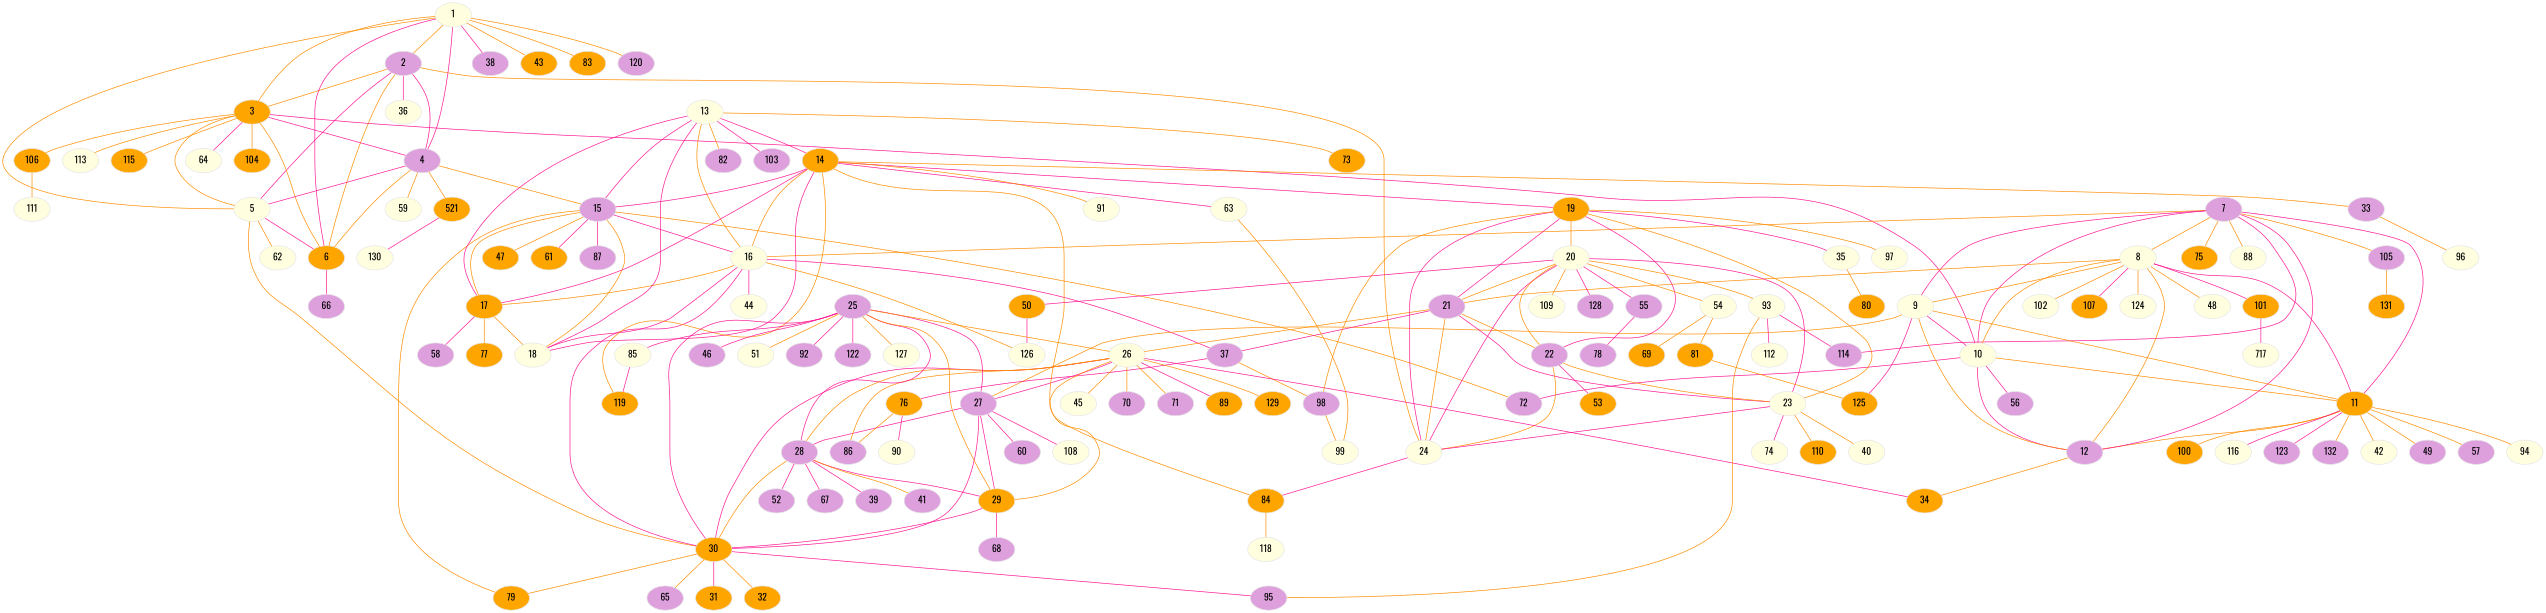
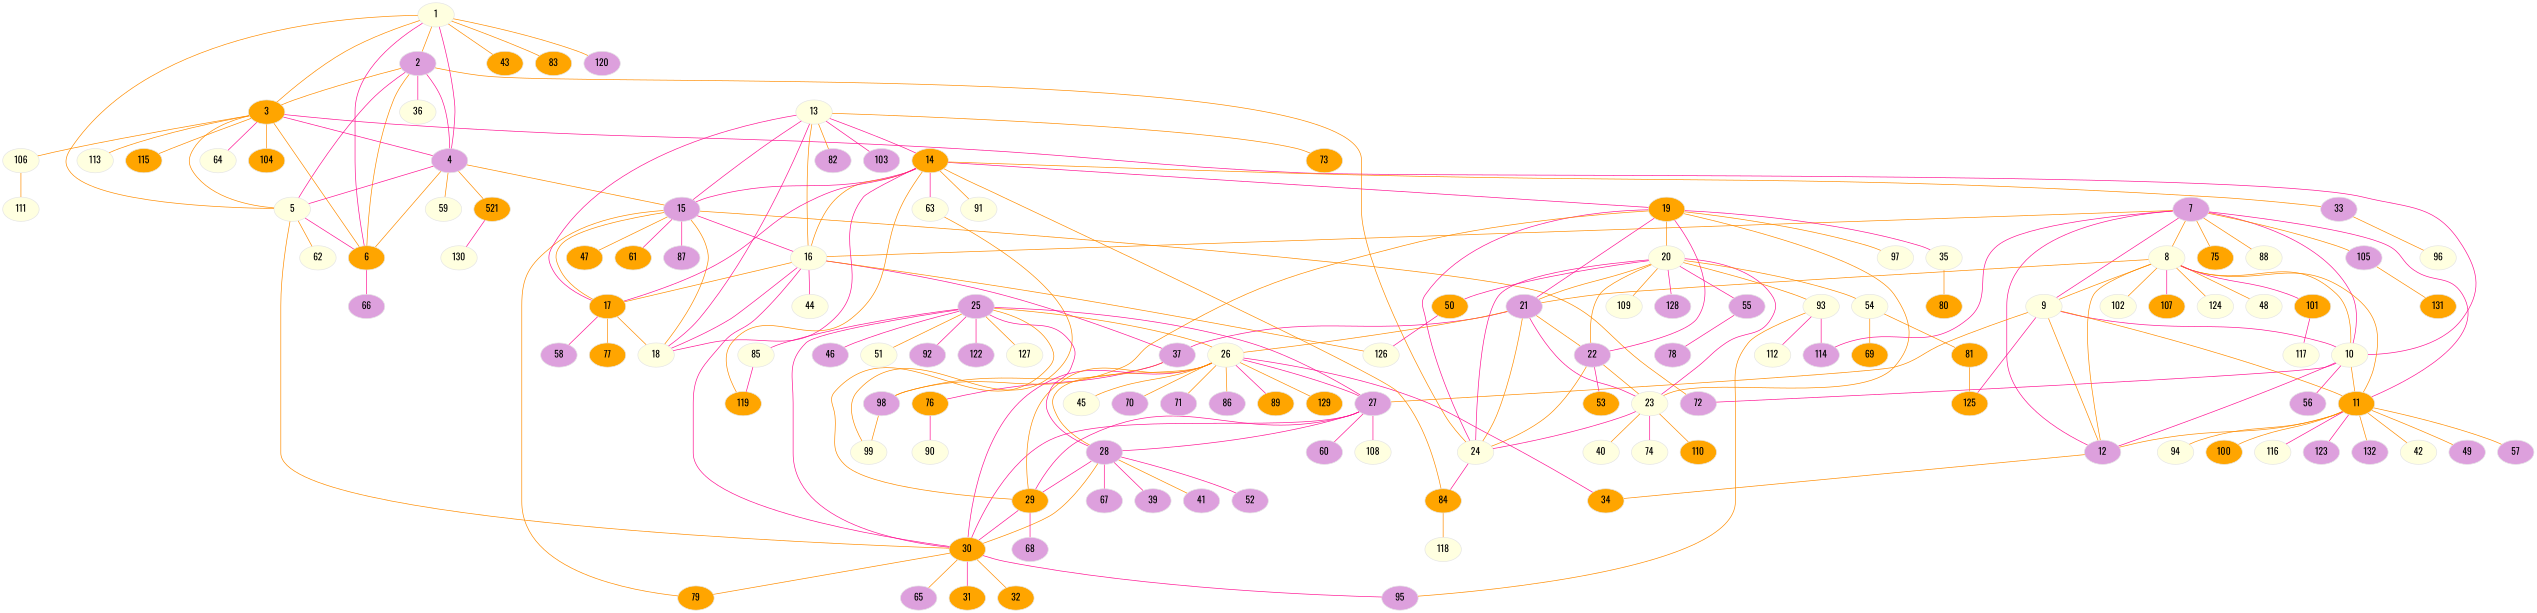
node "38": removed
node "106": fillcolor orange -> lightyellow
edge "8" -- "11": color deeppink -> darkorange
node "717": label "717" -> "117"
edge "76" -- "86": removed
